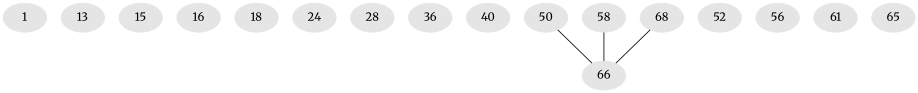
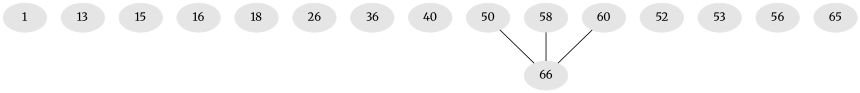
node "24": removed
node "28": label "28" -> "26"
node "68": label "68" -> "60"
node "53": added
node "61": removed
